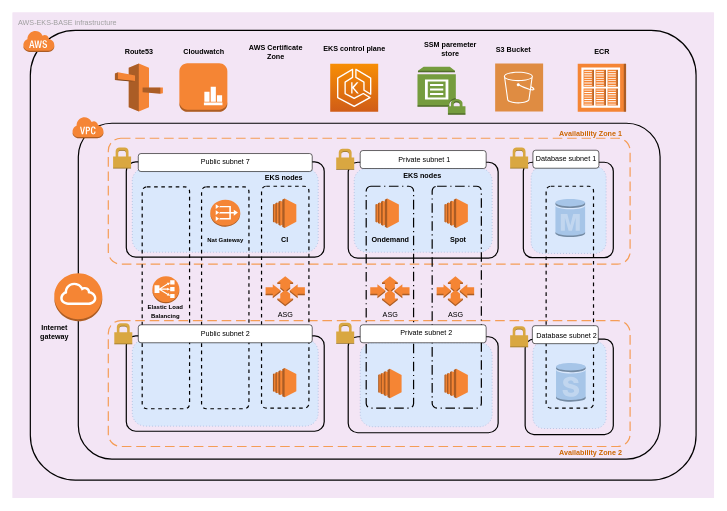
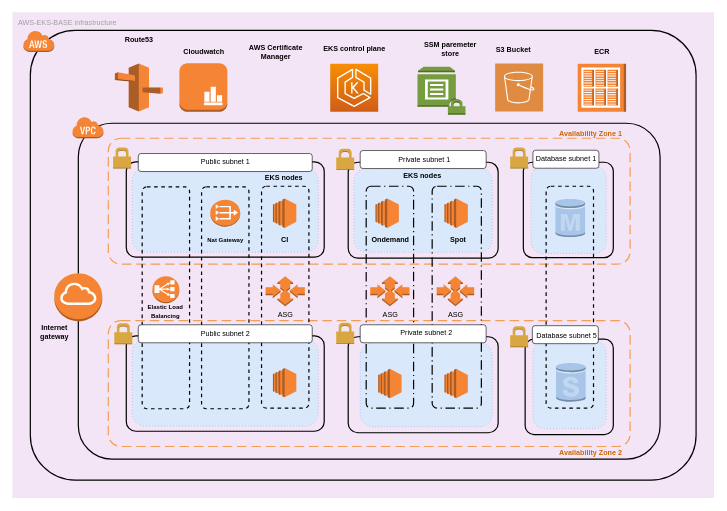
node "Route53": moved (139, 52) -> (139, 40)
node "AWS Certificate Zone": label "AWS Certificate Zone" -> "AWS Certificate Manager"
node "Public subnet 7": label "Public subnet 7" -> "Public subnet 1"
node "Database subnet 2": label "Database subnet 2" -> "Database subnet 5"
